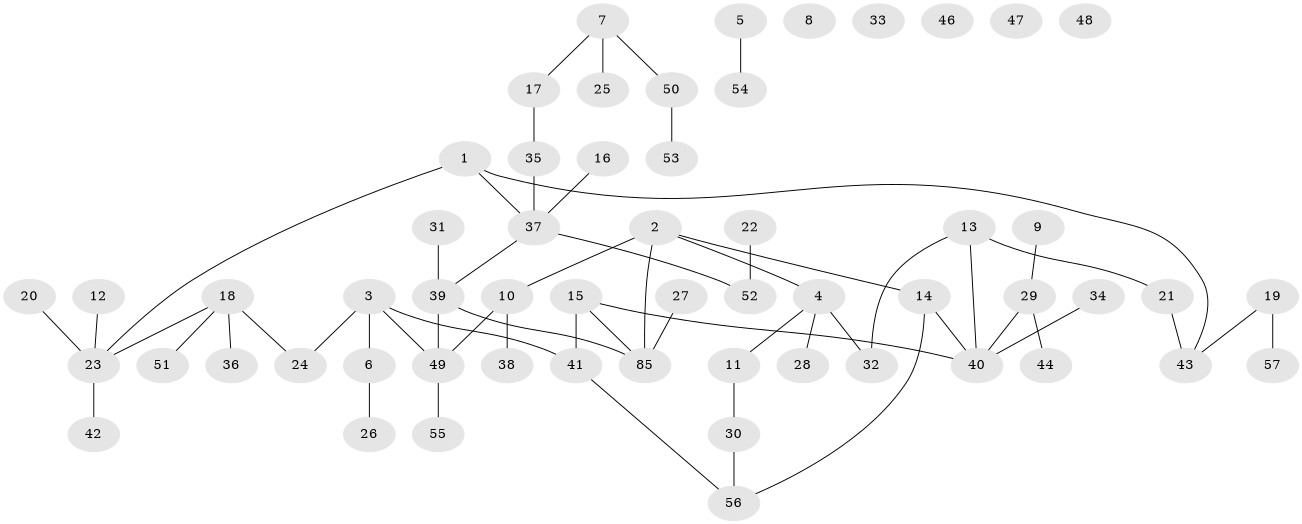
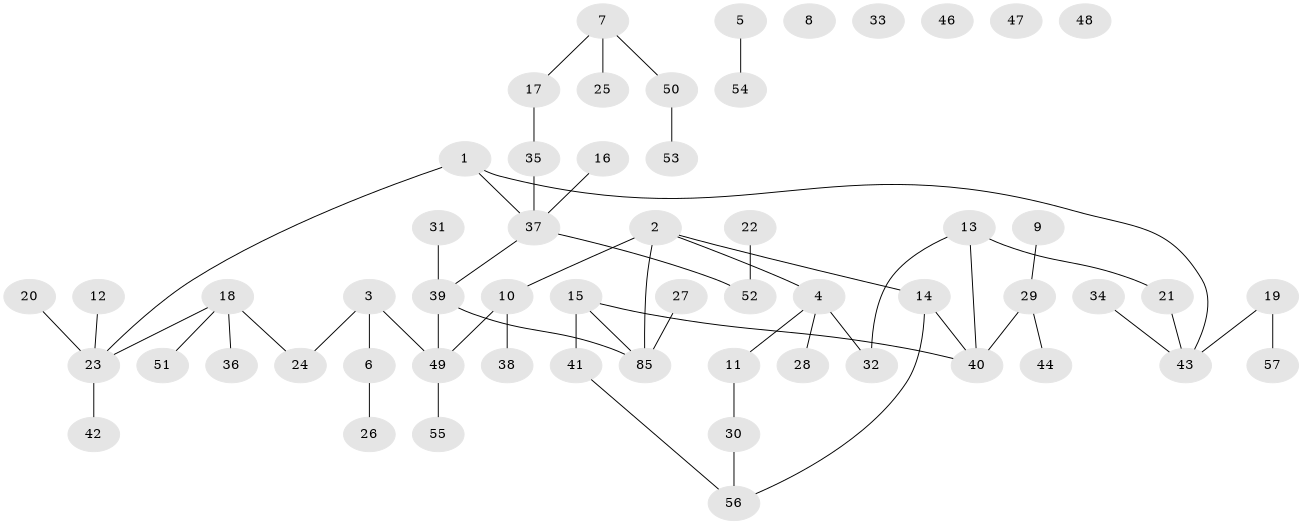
edge "34" -- "40": now "34" -- "43"
edge "3" -- "41": removed
